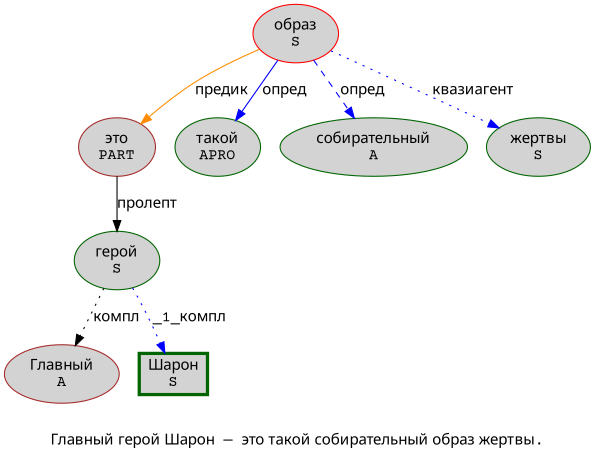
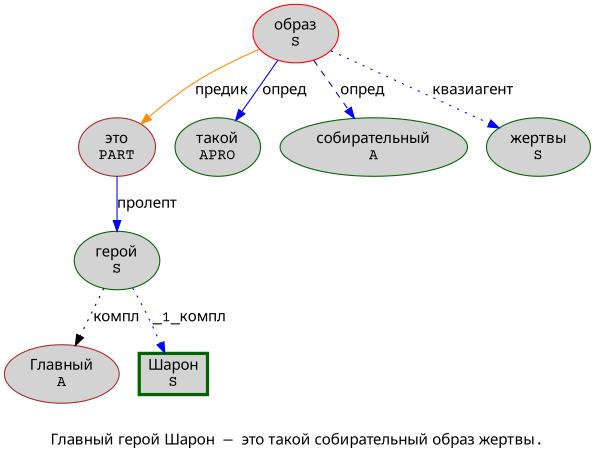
edge "это PART" -> "герой S": color black -> blue
